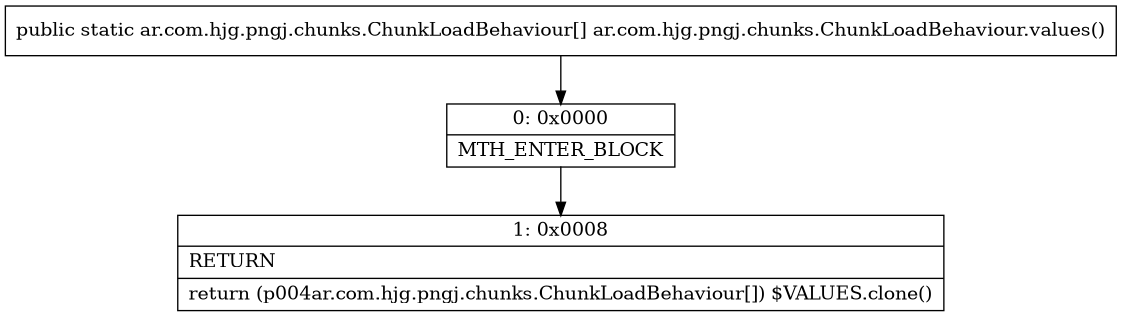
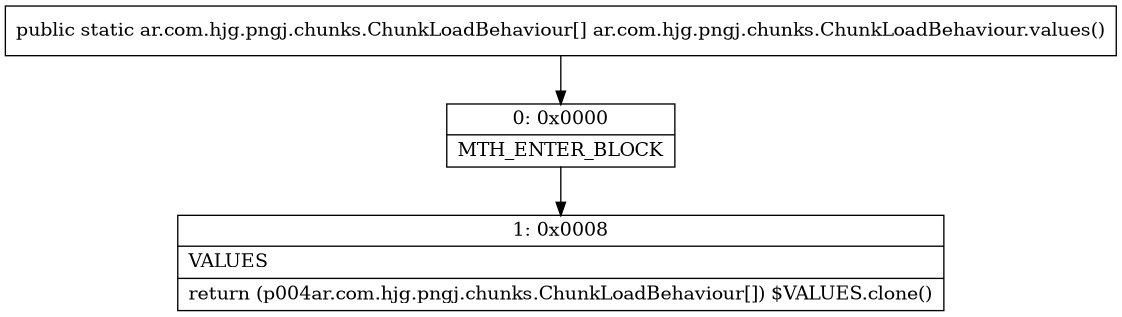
node "1: 0x0008": text "RETURN" -> "VALUES"
